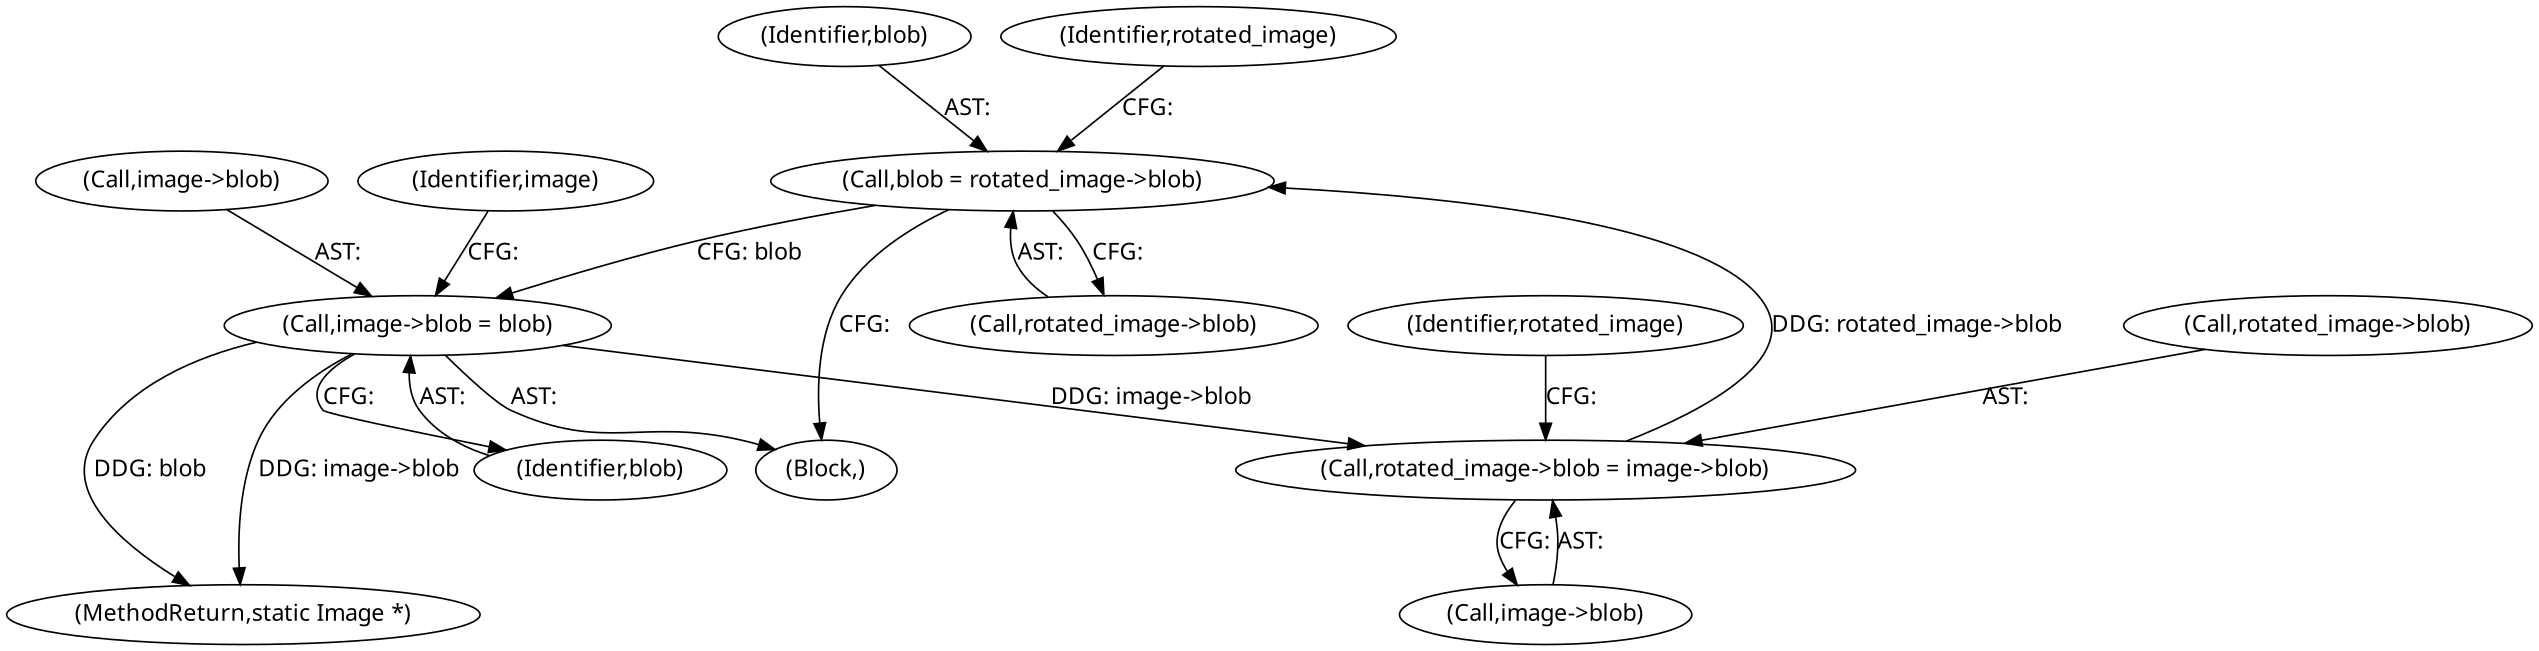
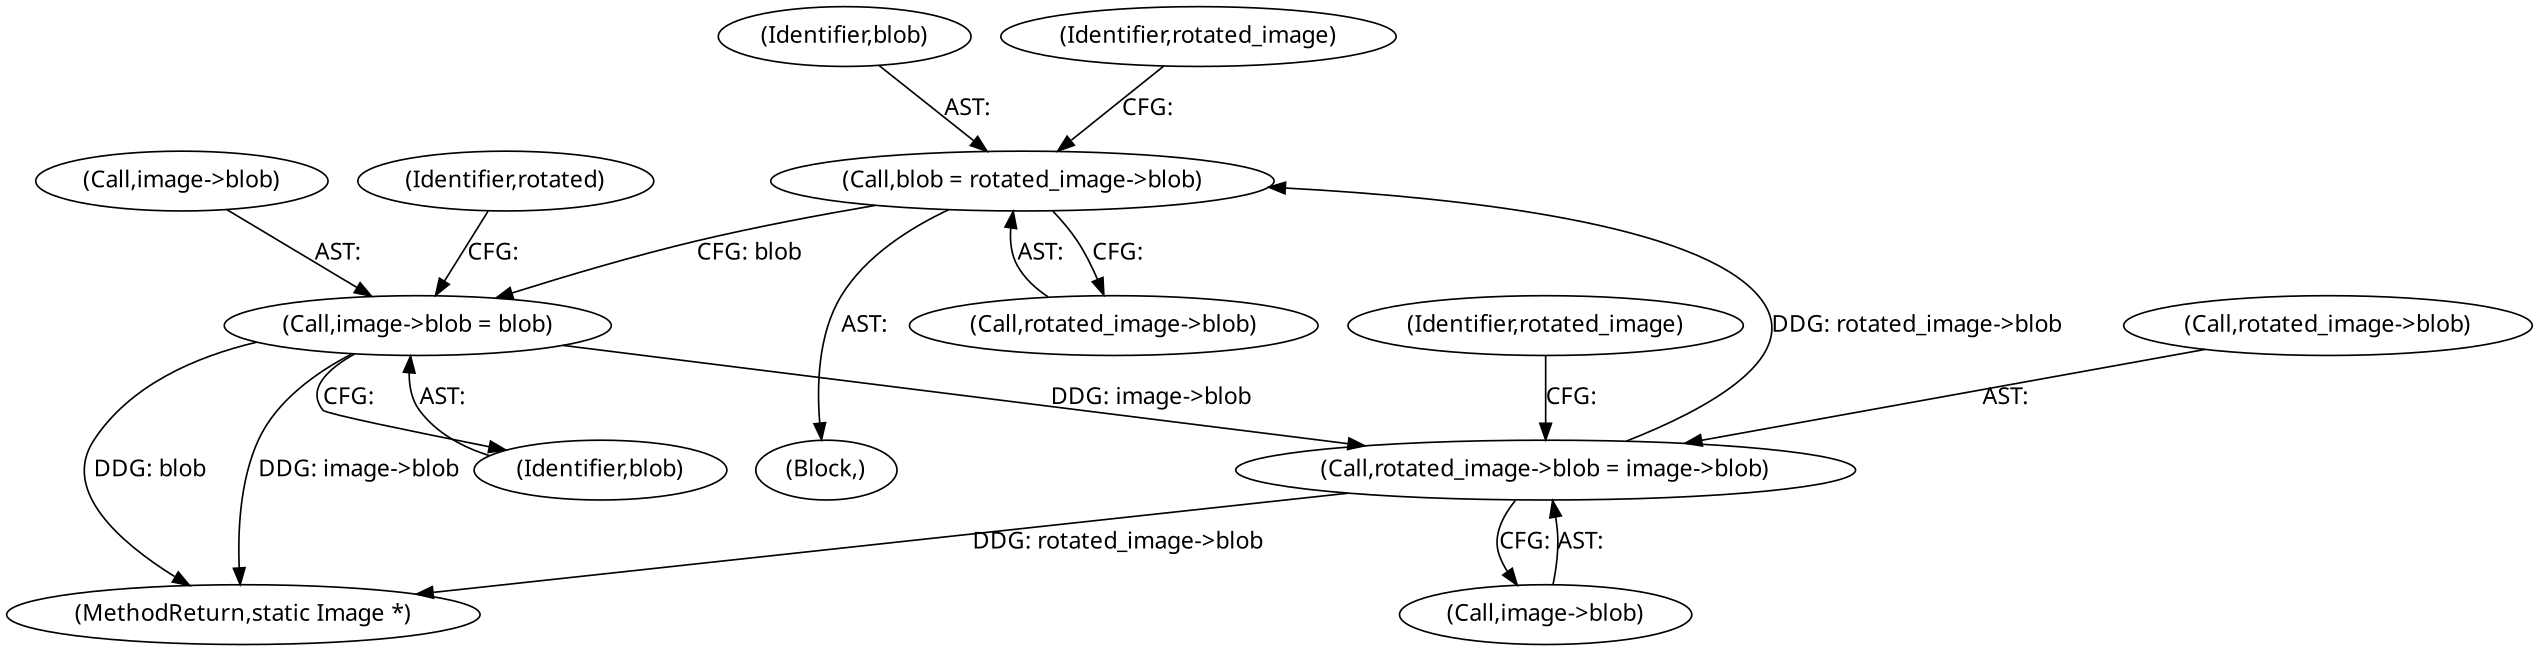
node "(Identifier,image)": label "(Identifier,image)" -> "(Identifier,rotated)"
edge "(Call,blob = rotated_image->blob)" -> "(Block,)": label "CFG: " -> "AST: "
edge "(Call,image->blob = blob)" -> "(Block,)": removed, label "AST:"
edge "(Call,rotated_image->blob = image->blob)" -> "(MethodReturn,static Image *)": added, label "DDG: rotated_image->blob"
